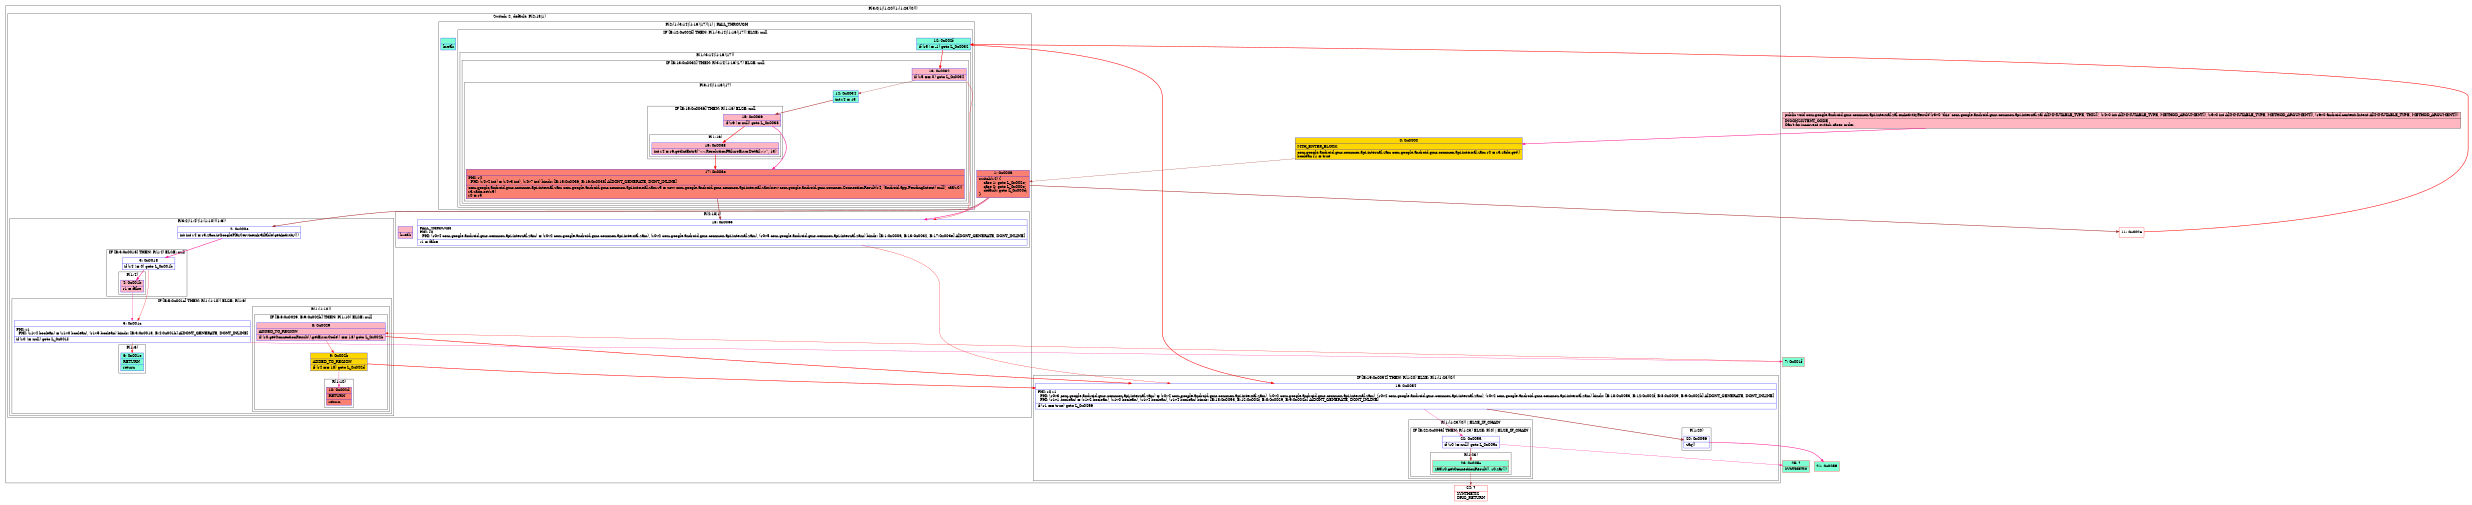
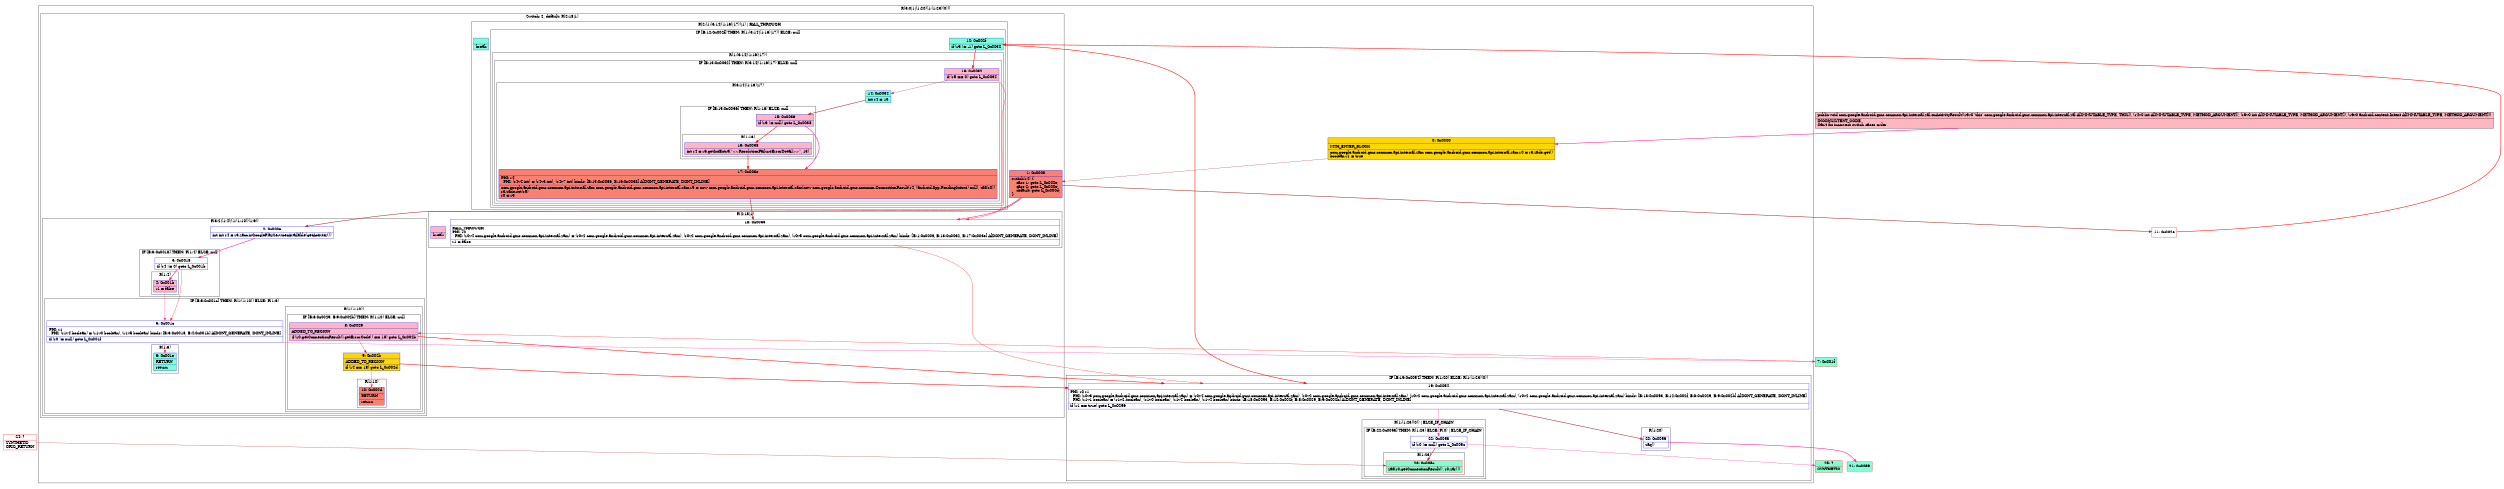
edge "23: 0x005c" -> "24: ?": reversed
